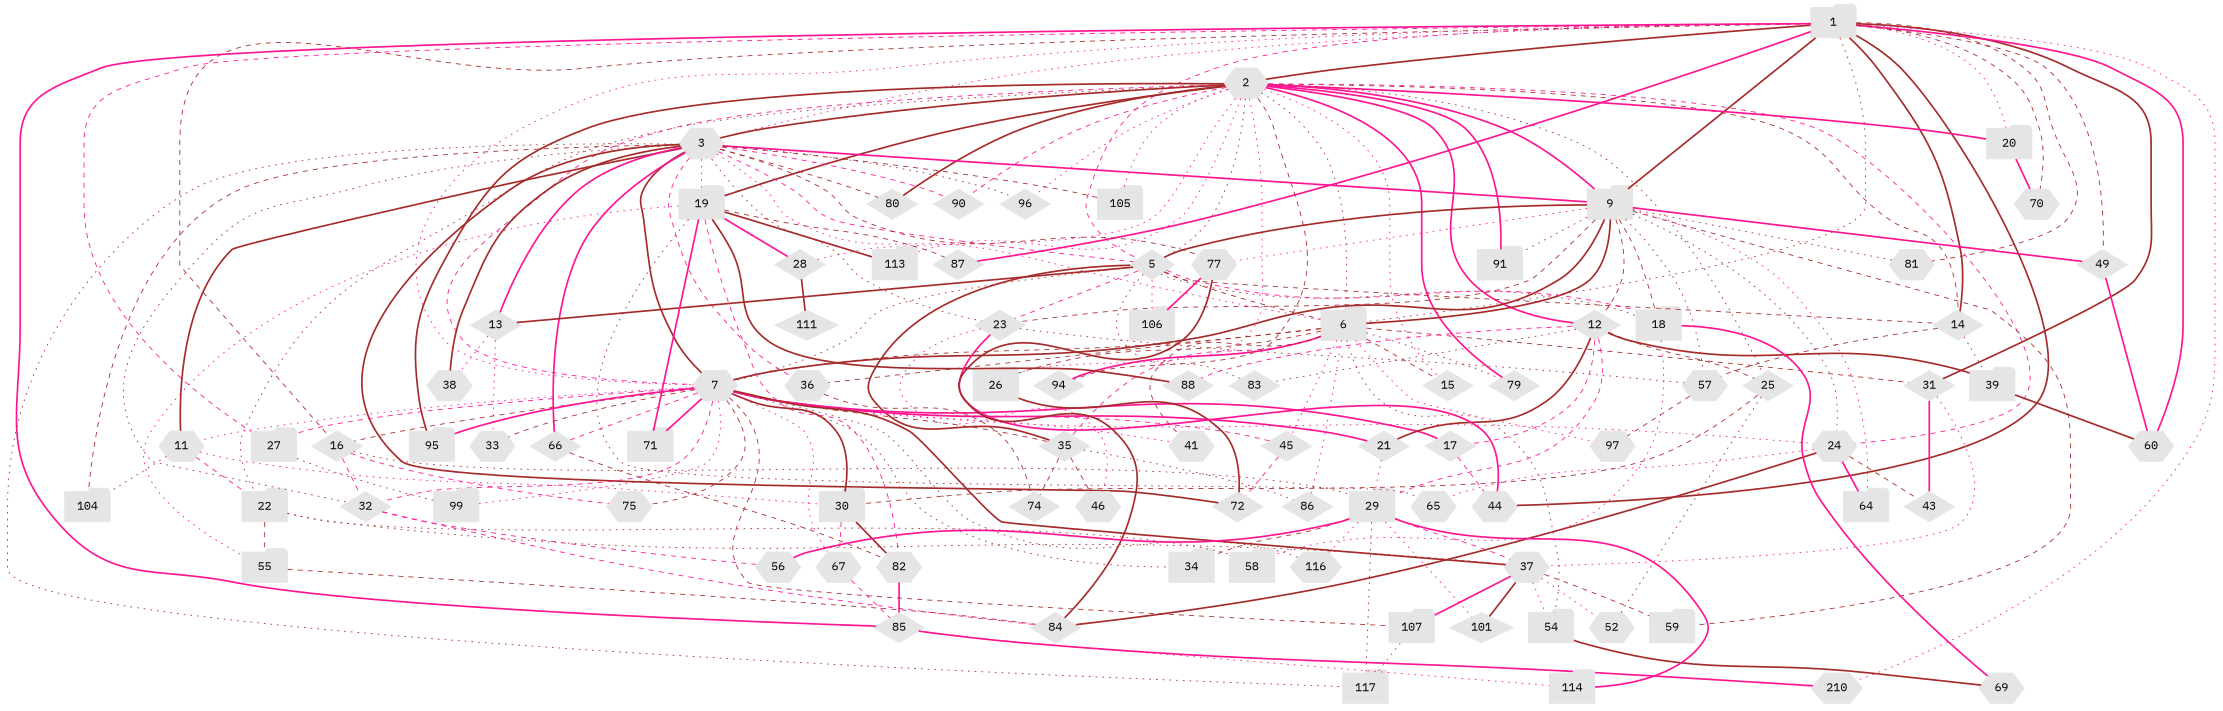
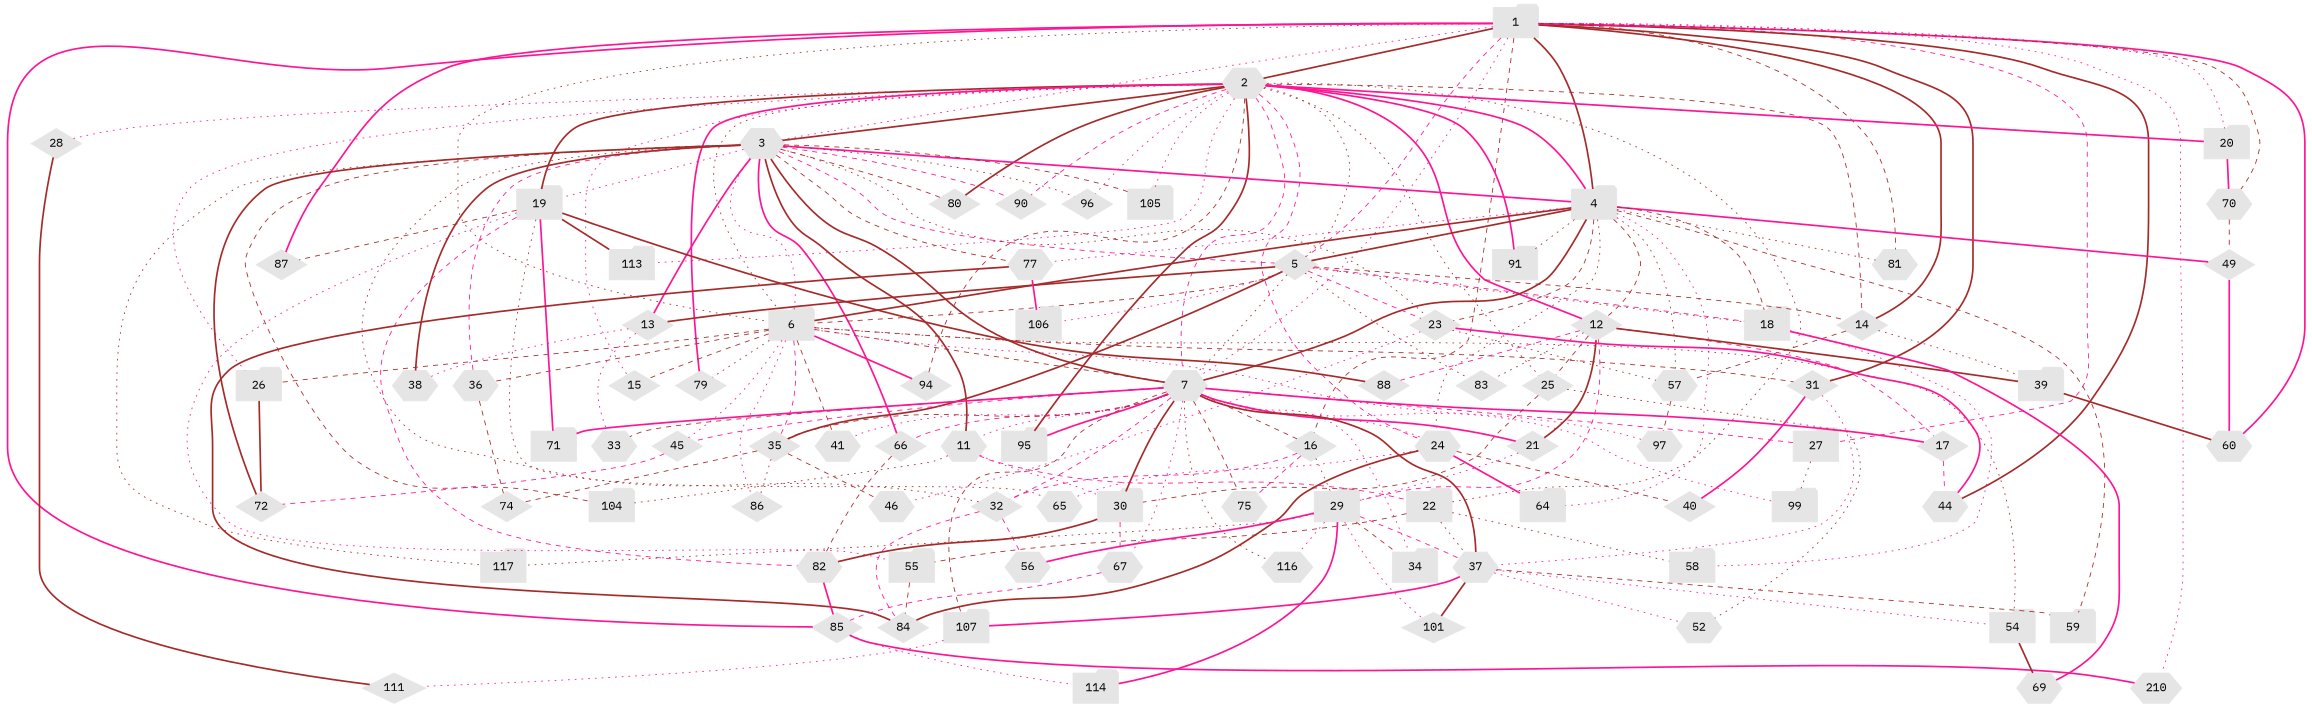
edge "1" -- "49": now "70" -- "49"
node "9": label "9" -> "4"
edge "19" -- "28": removed
node "43": label "43" -> "40"
edge "7" -- "34": color brown -> deeppink
edge "107" -- "117": now "107" -- "111"
